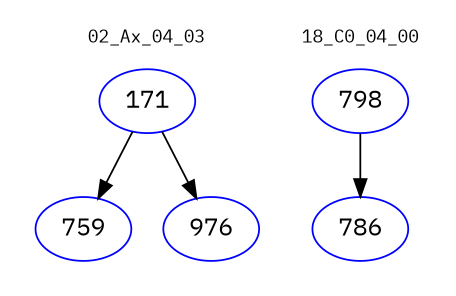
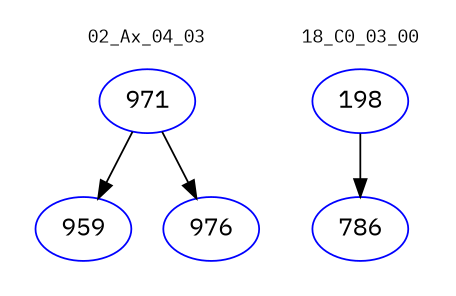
cluster "18_C0_04_00": label "18_C0_04_00" -> "18_C0_03_00"
node "171": label "171" -> "971"
node "798": label "798" -> "198"
node "759": label "759" -> "959"
